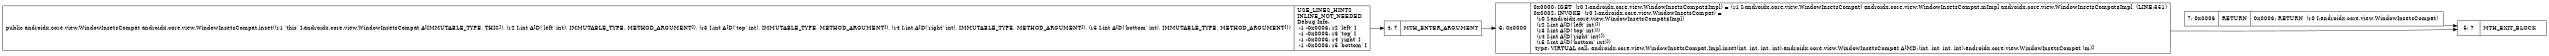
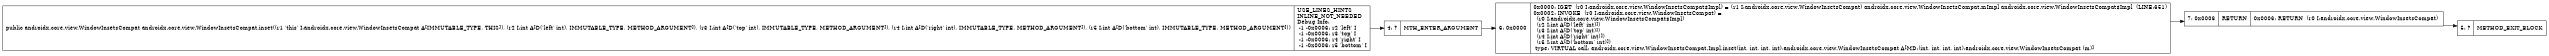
node "5: ?": text "MTH_EXIT_BLOCK" -> "METHOD_EXIT_BLOCK"
edge "6: 0x0000" -> "5: ?": now "6: 0x0000" -> "7: 0x0006"
